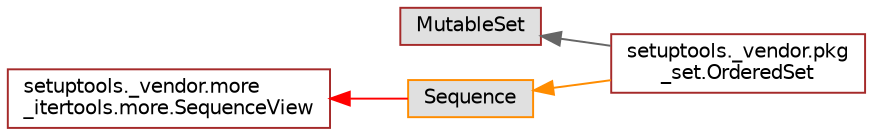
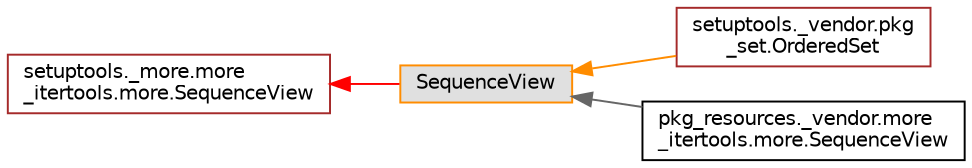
node "MutableSet": removed
node "setuptools._vendor.more _itertools.more.SequenceView": label "setuptools._vendor.more _itertools.more.SequenceView" -> "setuptools._more.more _itertools.more.SequenceView"
node "Sequence": label "Sequence" -> "SequenceView"
node "pkg_resources._vendor.more _itertools.more.SequenceView": added
